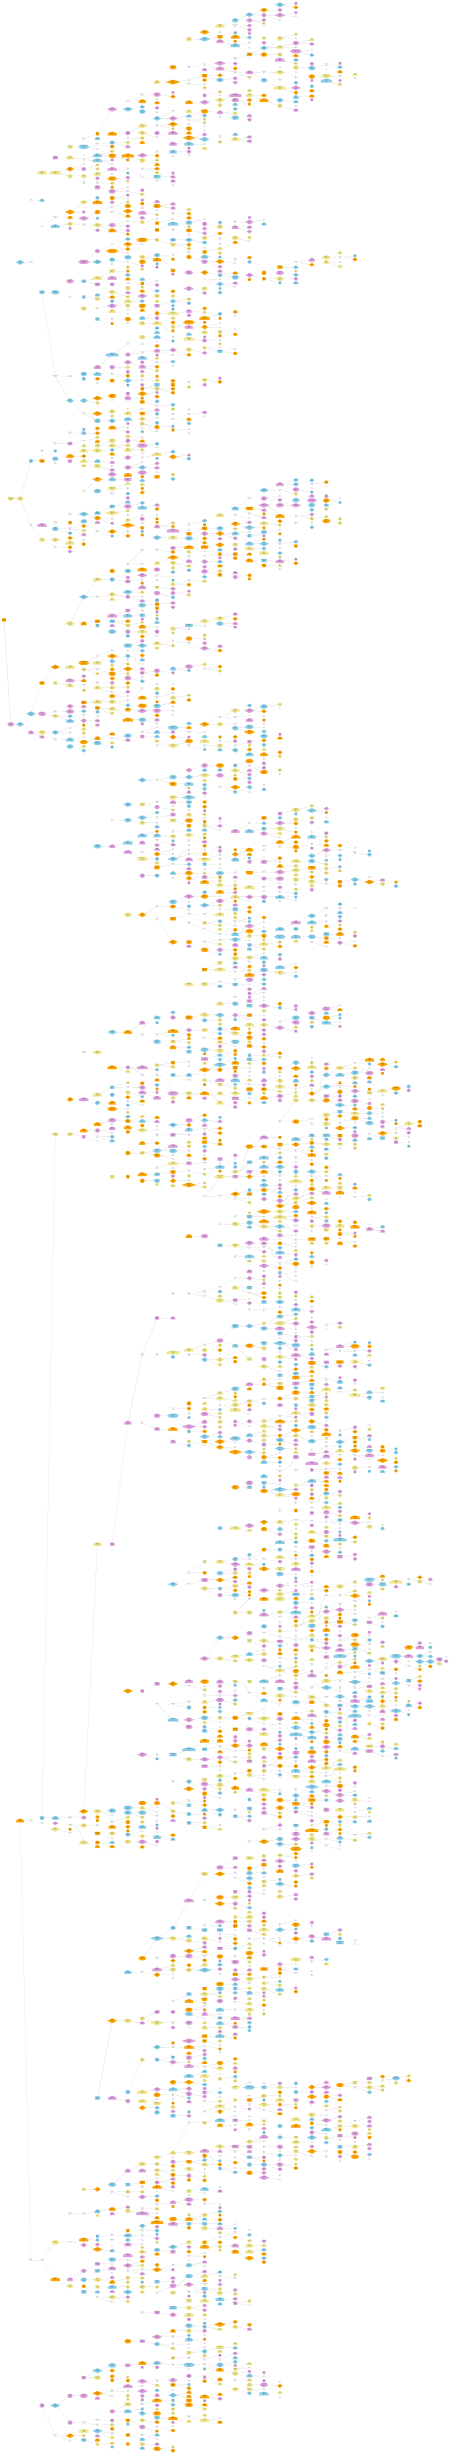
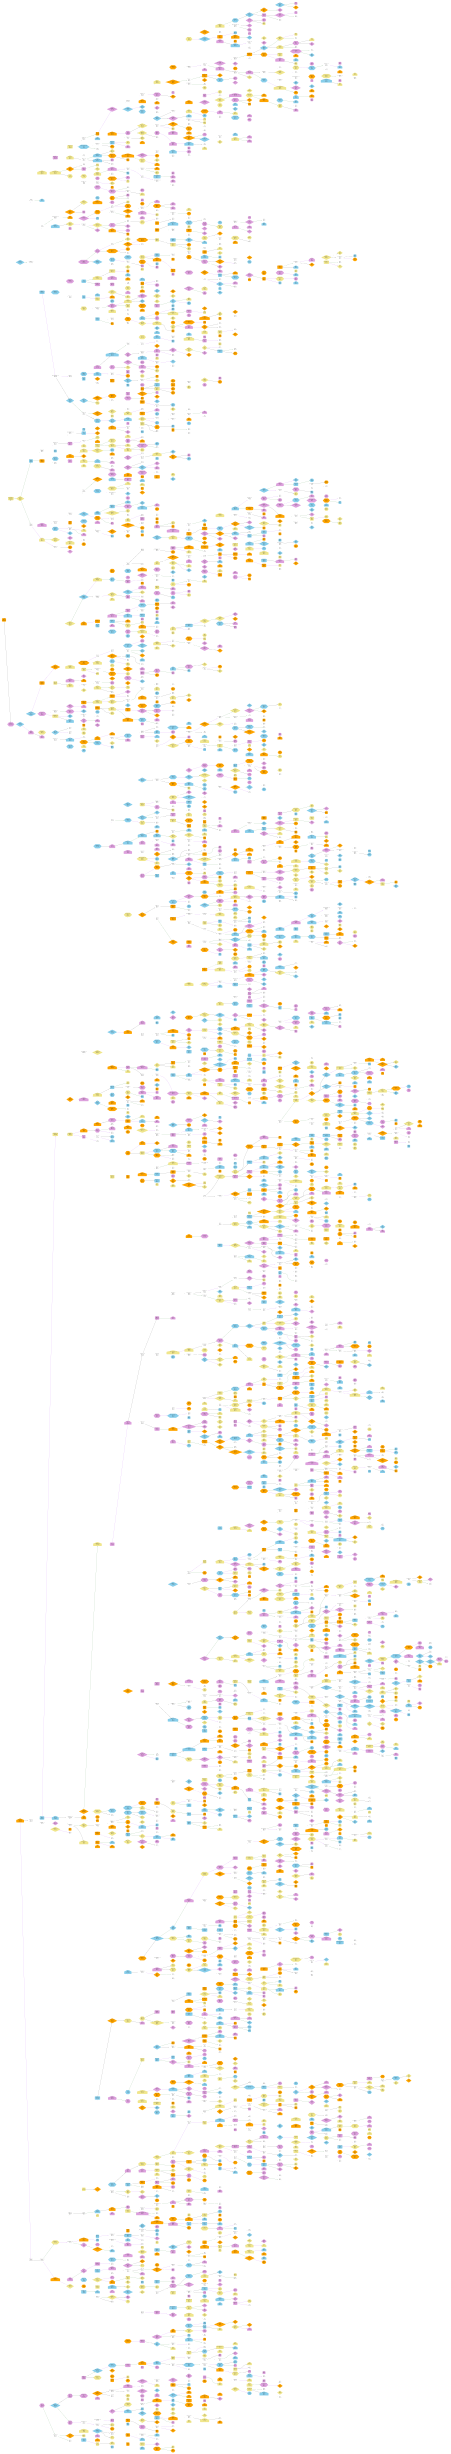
node "gini = 0.0 samples = 44 value = [0, 44] class = no": fillcolor orange -> white
node "gini = 0.0 samples = 67 value = [0, 67] class = no": fillcolor skyblue -> khaki
node "y <= -1.778 gini = 0.5 samples = 2 value = [1, 1] class = no": fillcolor skyblue -> khaki
node "gini = 0.0 samples = 17 value = [0, 17] class = no": fillcolor orange -> plum
node "y <= 0.891 gini = 0.5 samples = 2 value = [1, 1] class = no": fillcolor khaki -> skyblue
node "y <= 0.891 gini = 0.32 samples = 5 value = [1, 4] class = no": fillcolor plum -> orange
